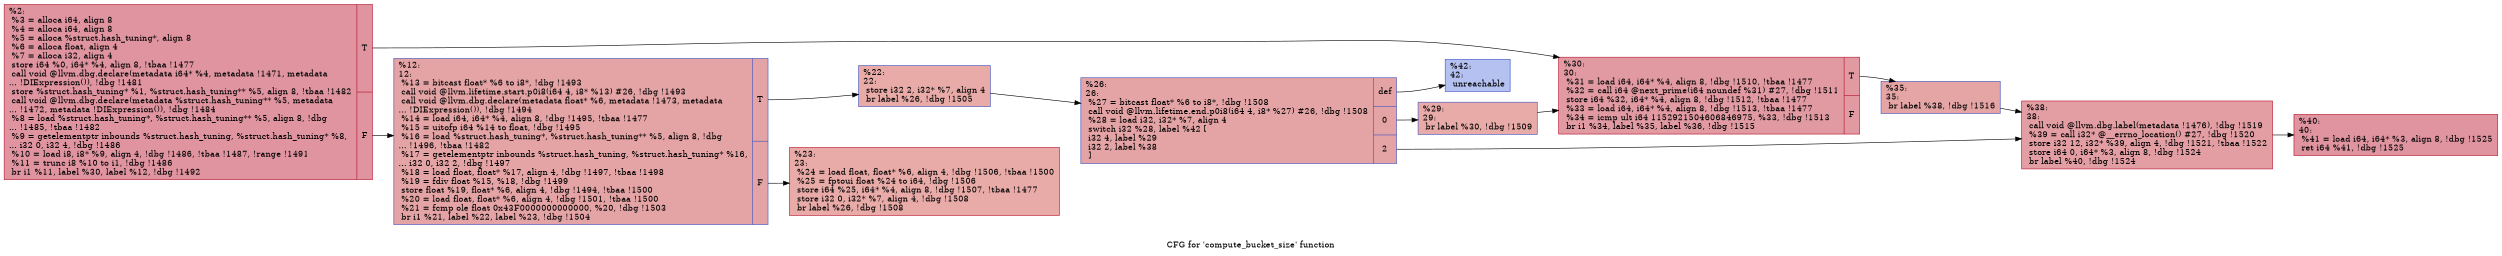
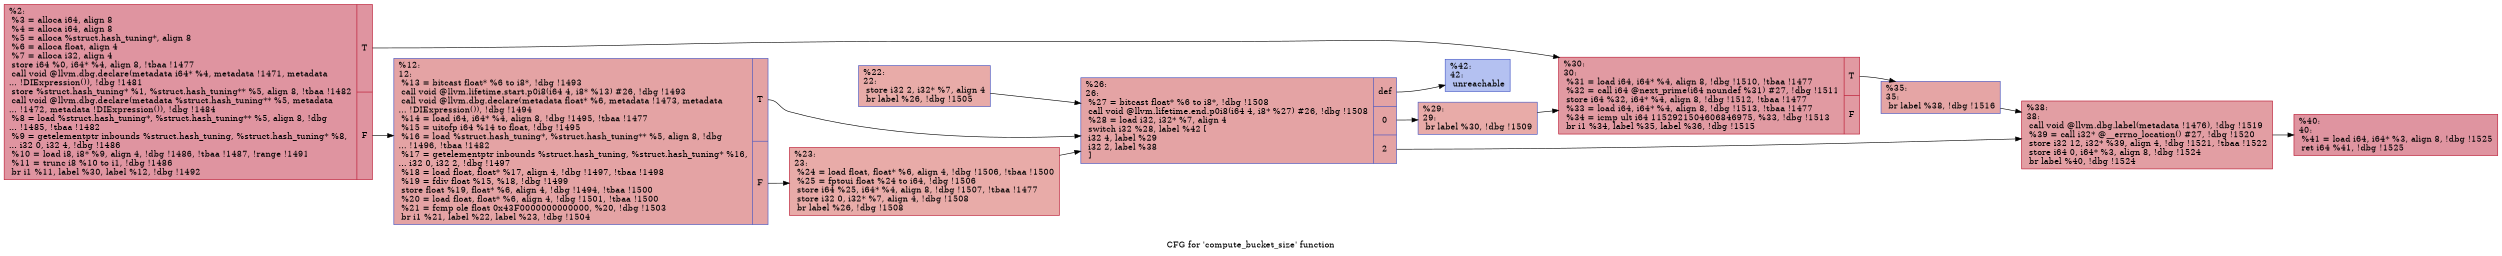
edge "%12:" -> "%22:": now "%12:" -> "%26:"
edge "%23:" -> "%26:": added
